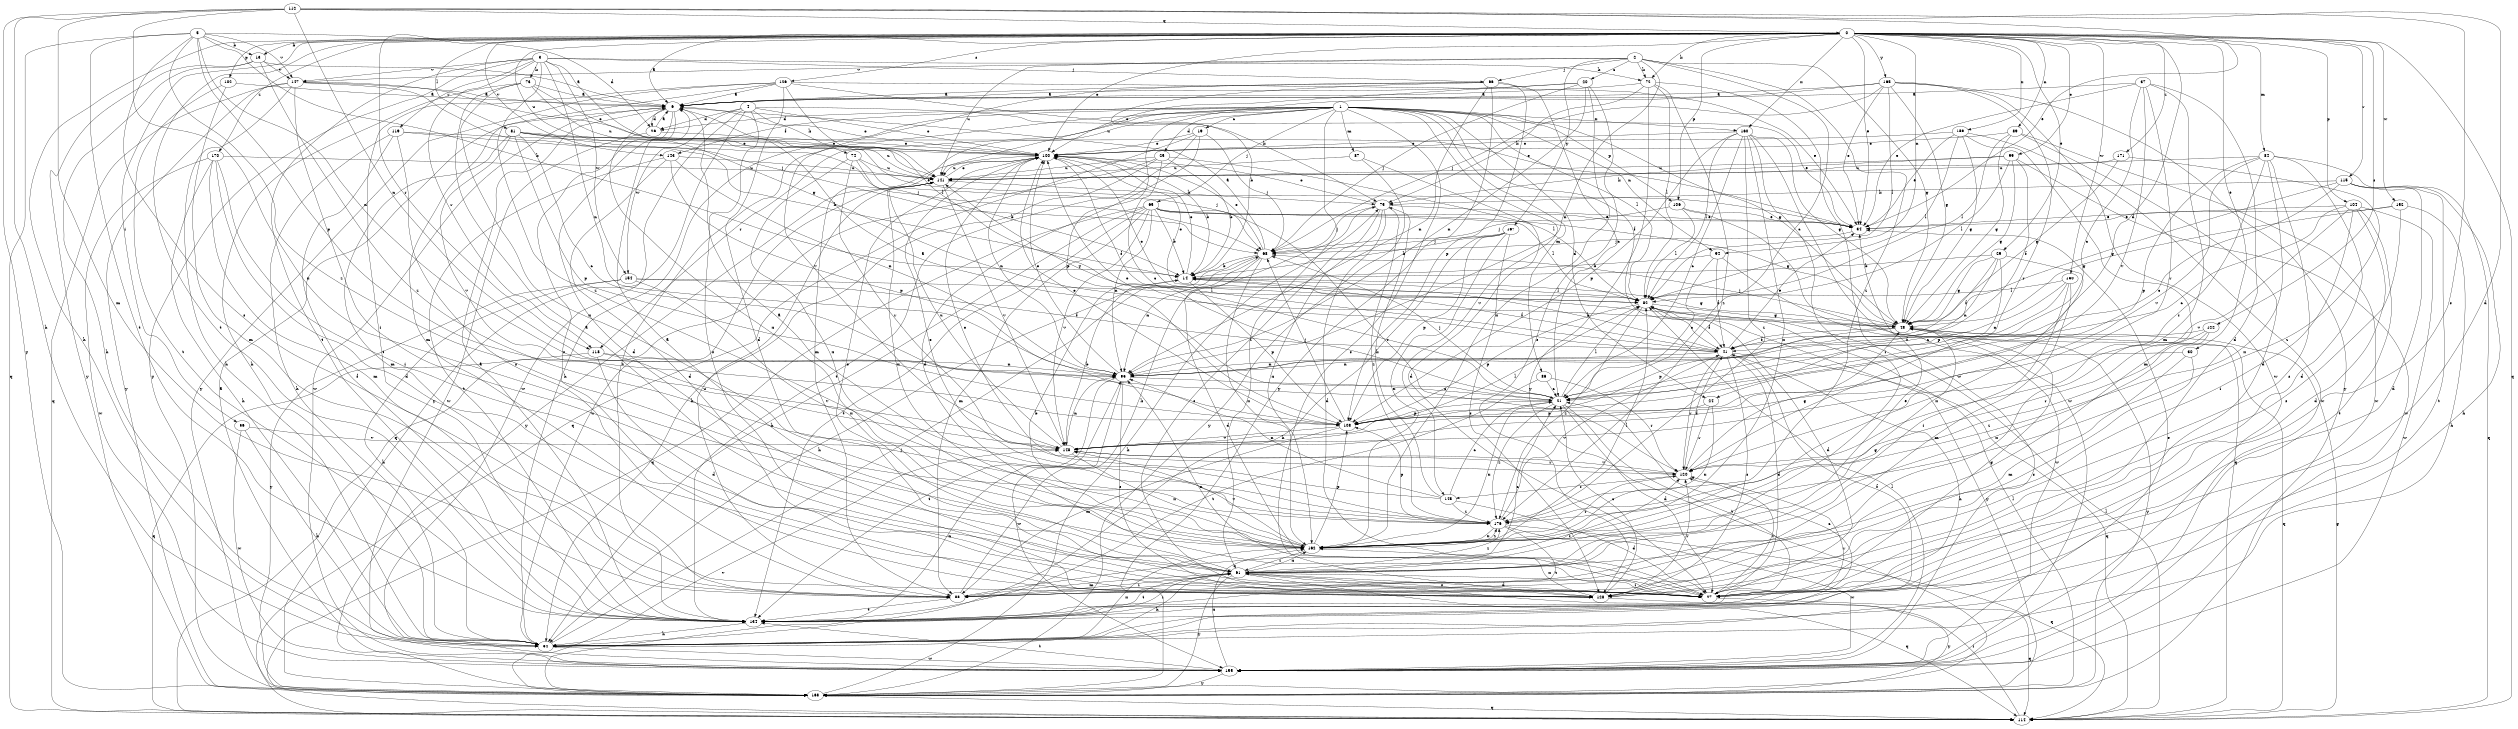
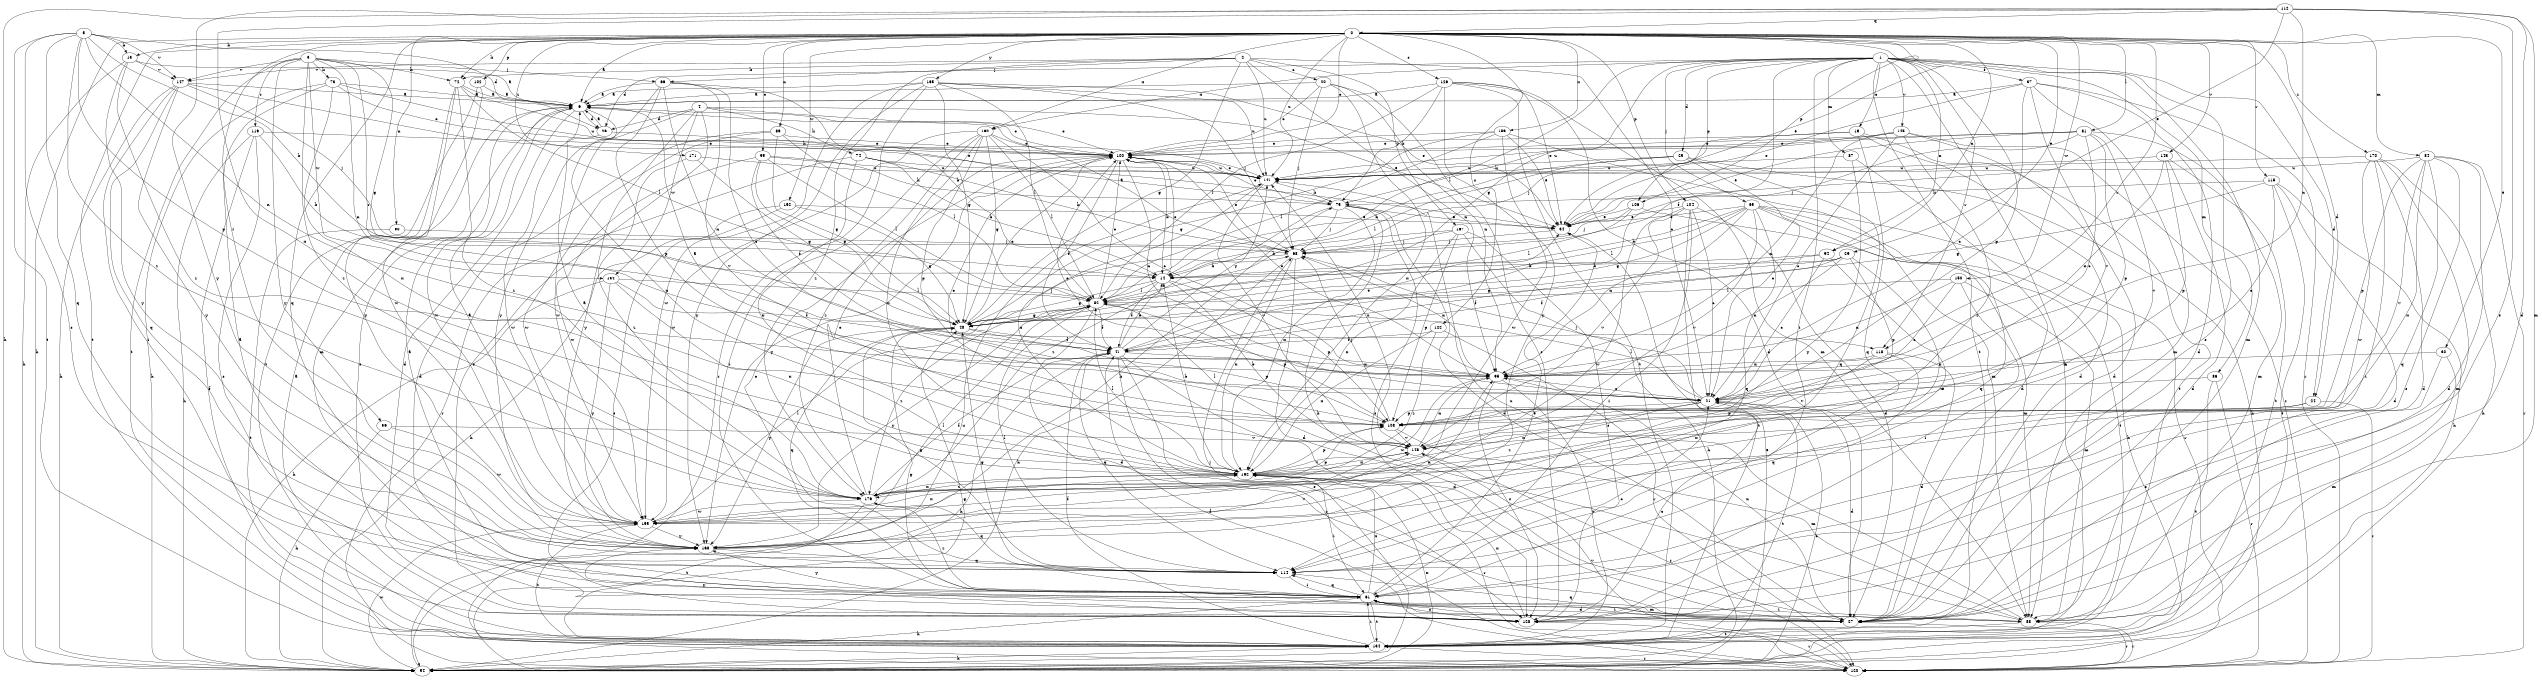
edge "1" -> "143": now "1" -> "37"
edge "74" -> "68": label "j" -> "k"
node "90": added
edge "176" -> "41": label "v" -> "f"
edge "120" -> "145": reversed
